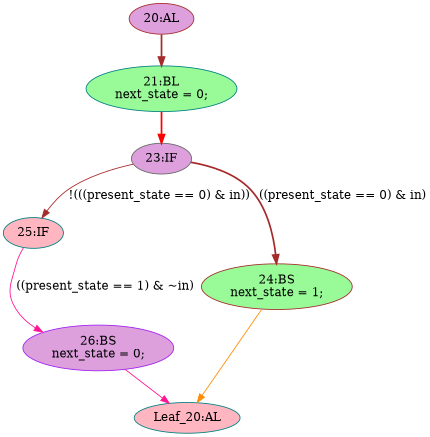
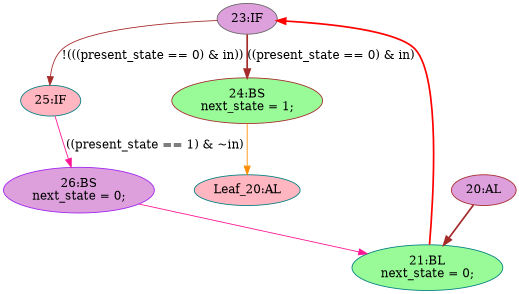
edge "26:BS next_state = 0;" -> "Leaf_20:AL": now "26:BS next_state = 0;" -> "21:BL next_state = 0;"
